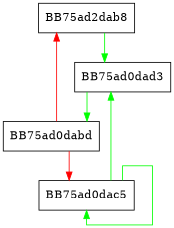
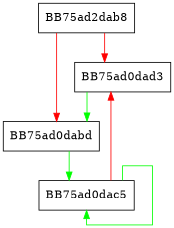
edge "BB75ad2dab8" -> "BB75ad0dad3": color green -> red
edge "BB75ad0dabd" -> "BB75ad2dab8": reversed
edge "BB75ad0dac5" -> "BB75ad0dad3": color green -> red
edge "BB75ad0dabd" -> "BB75ad0dac5": color red -> green
